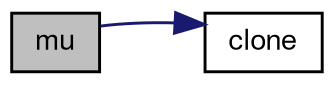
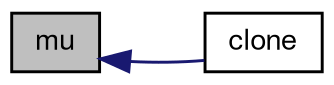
edge "mu" -> "clone": reversed
